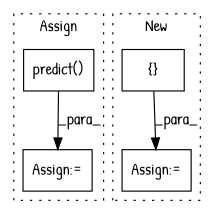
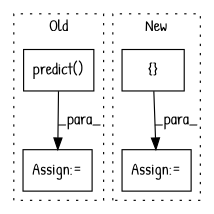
cluster "Assign": label "Assign" -> "Old"
